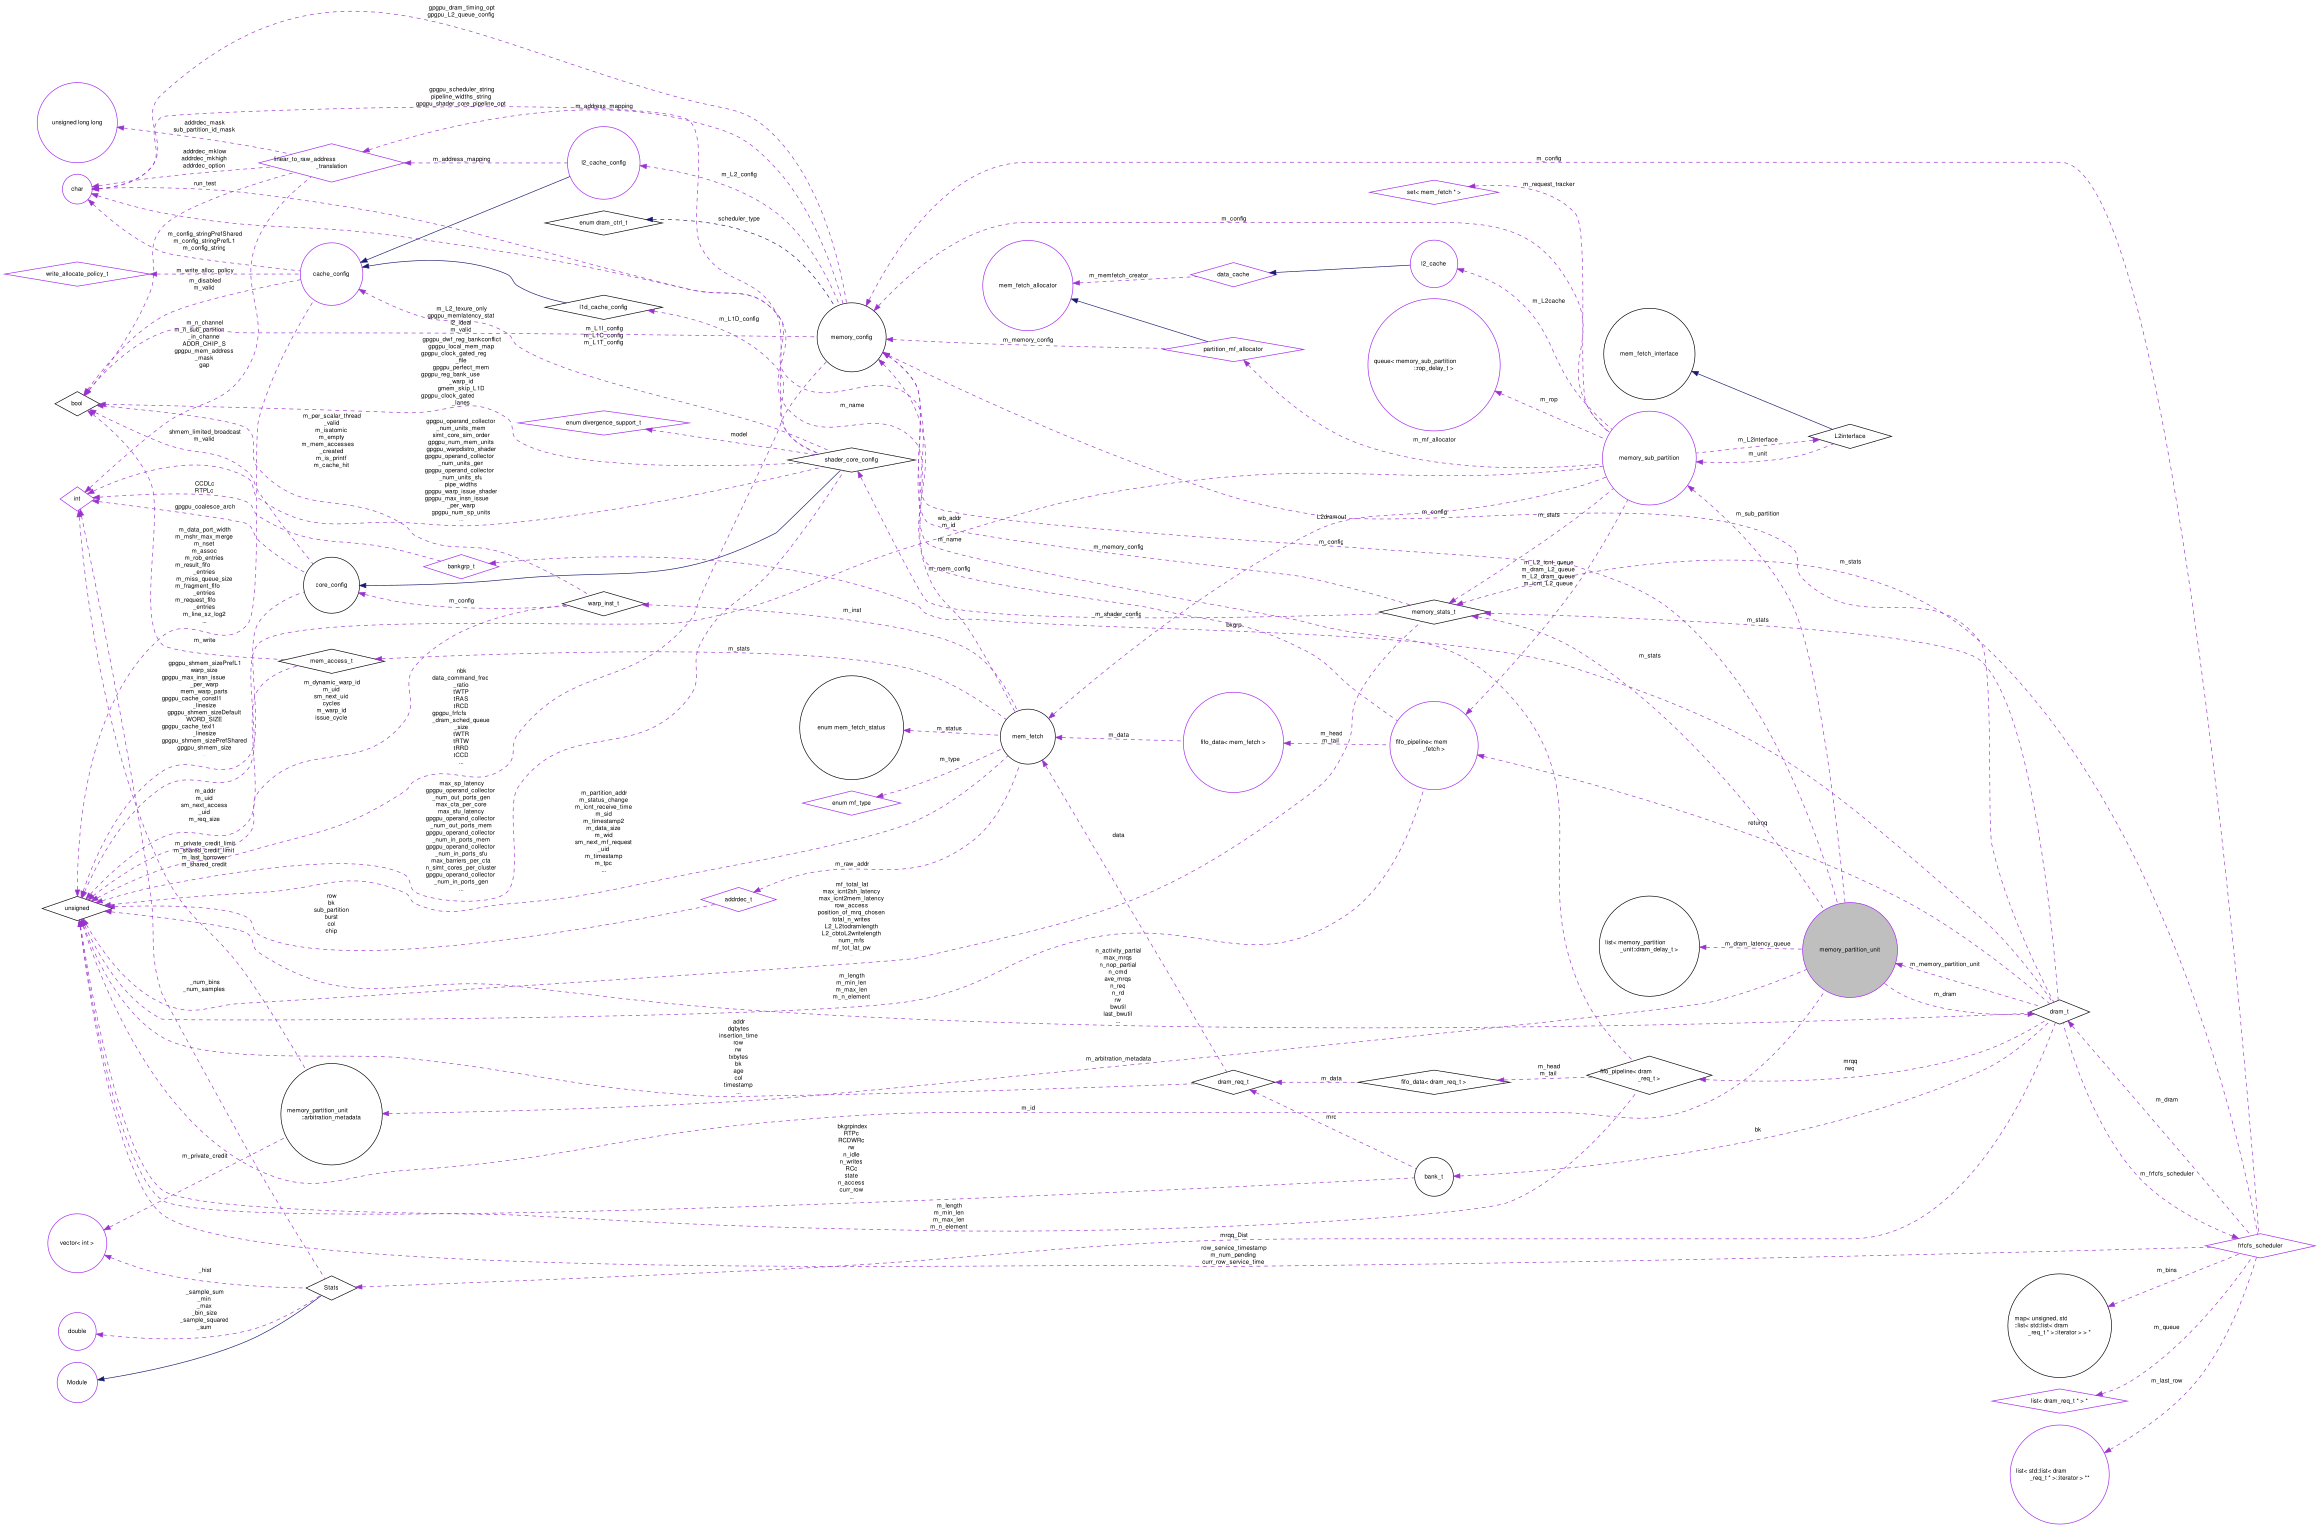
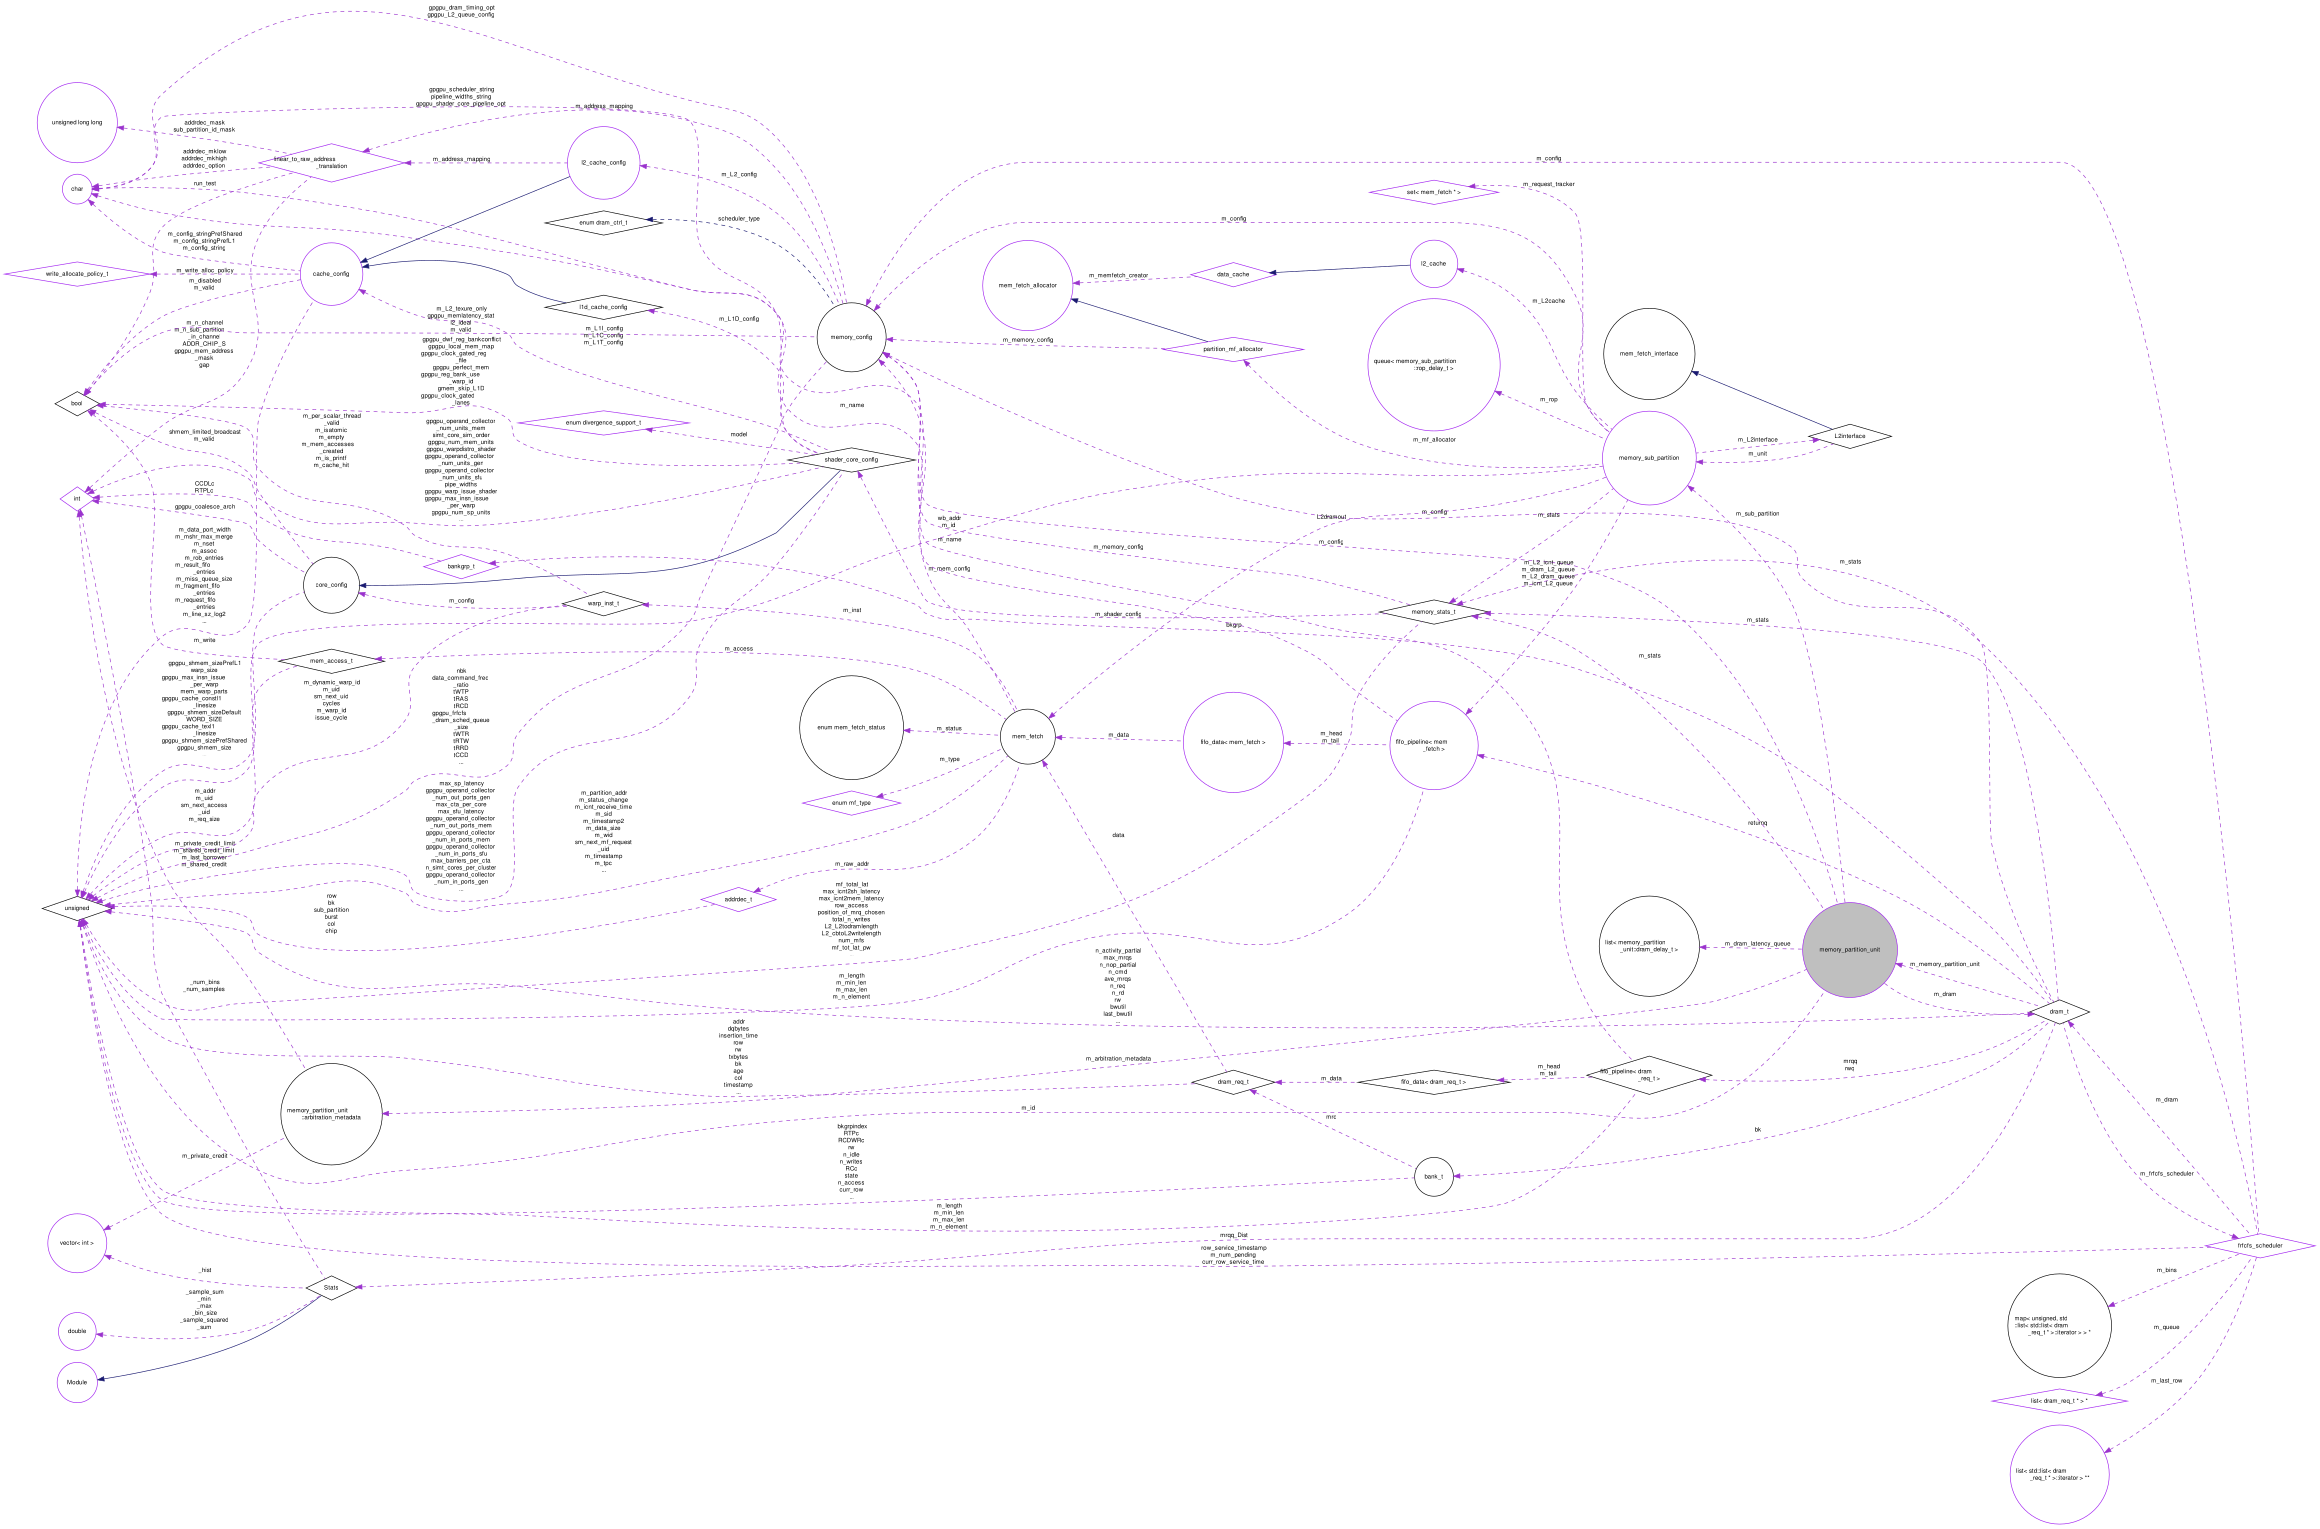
edge "mem_fetch" -> "mem_access_t": label " m_stats" -> " m_access"
